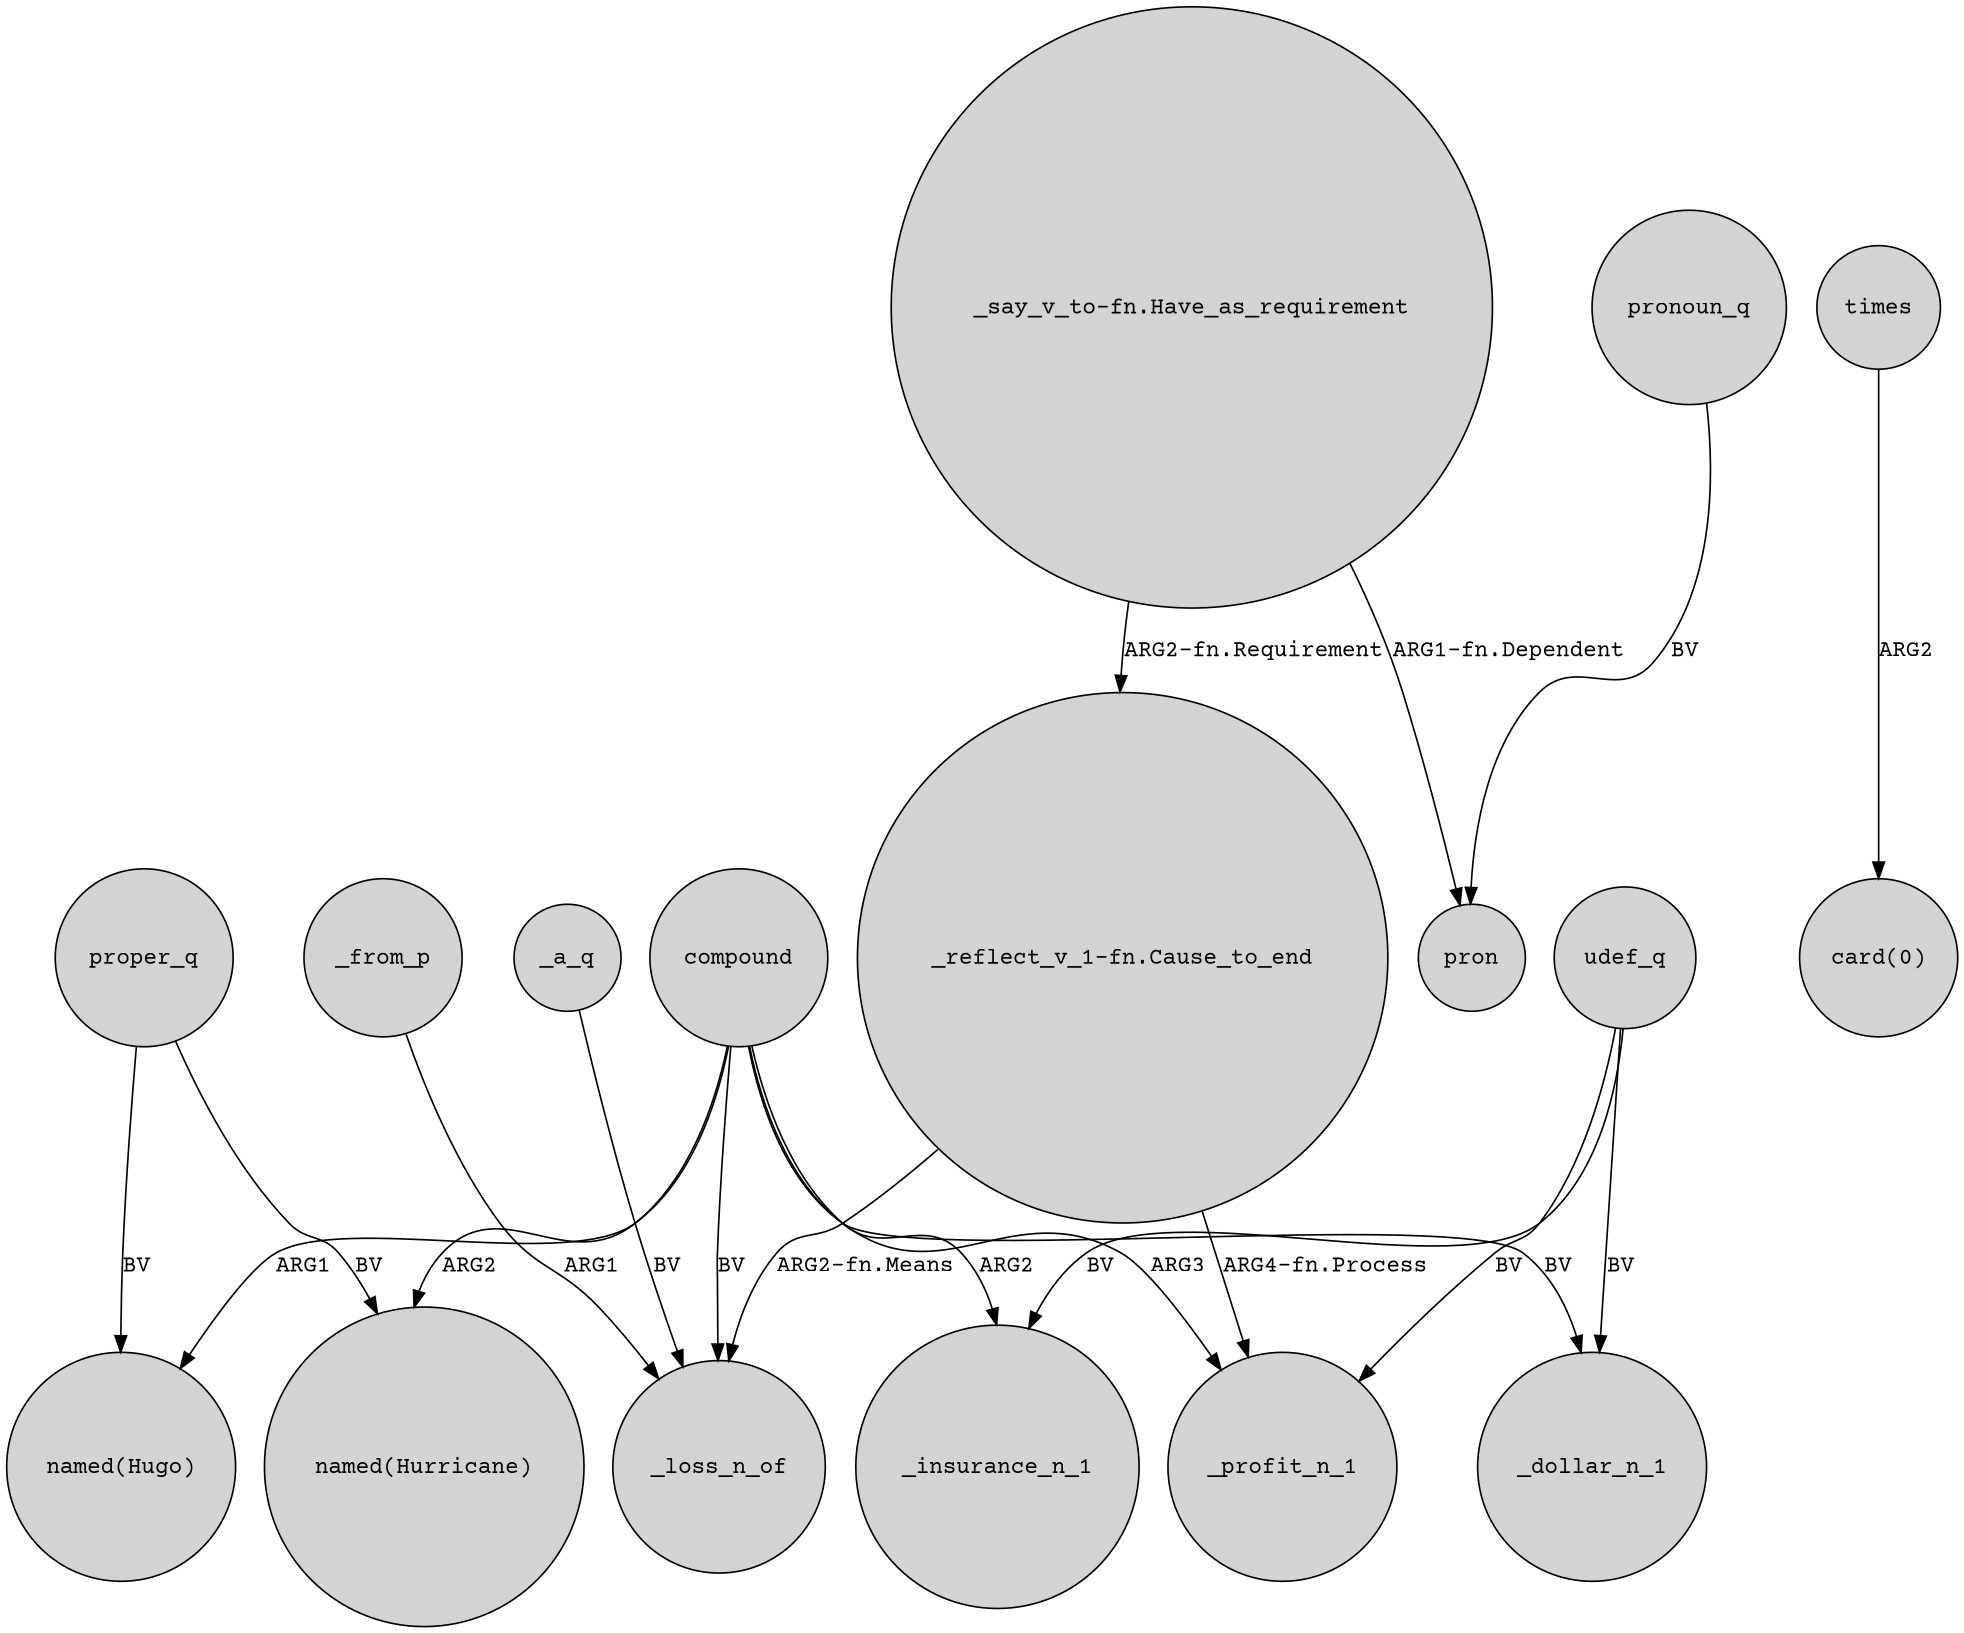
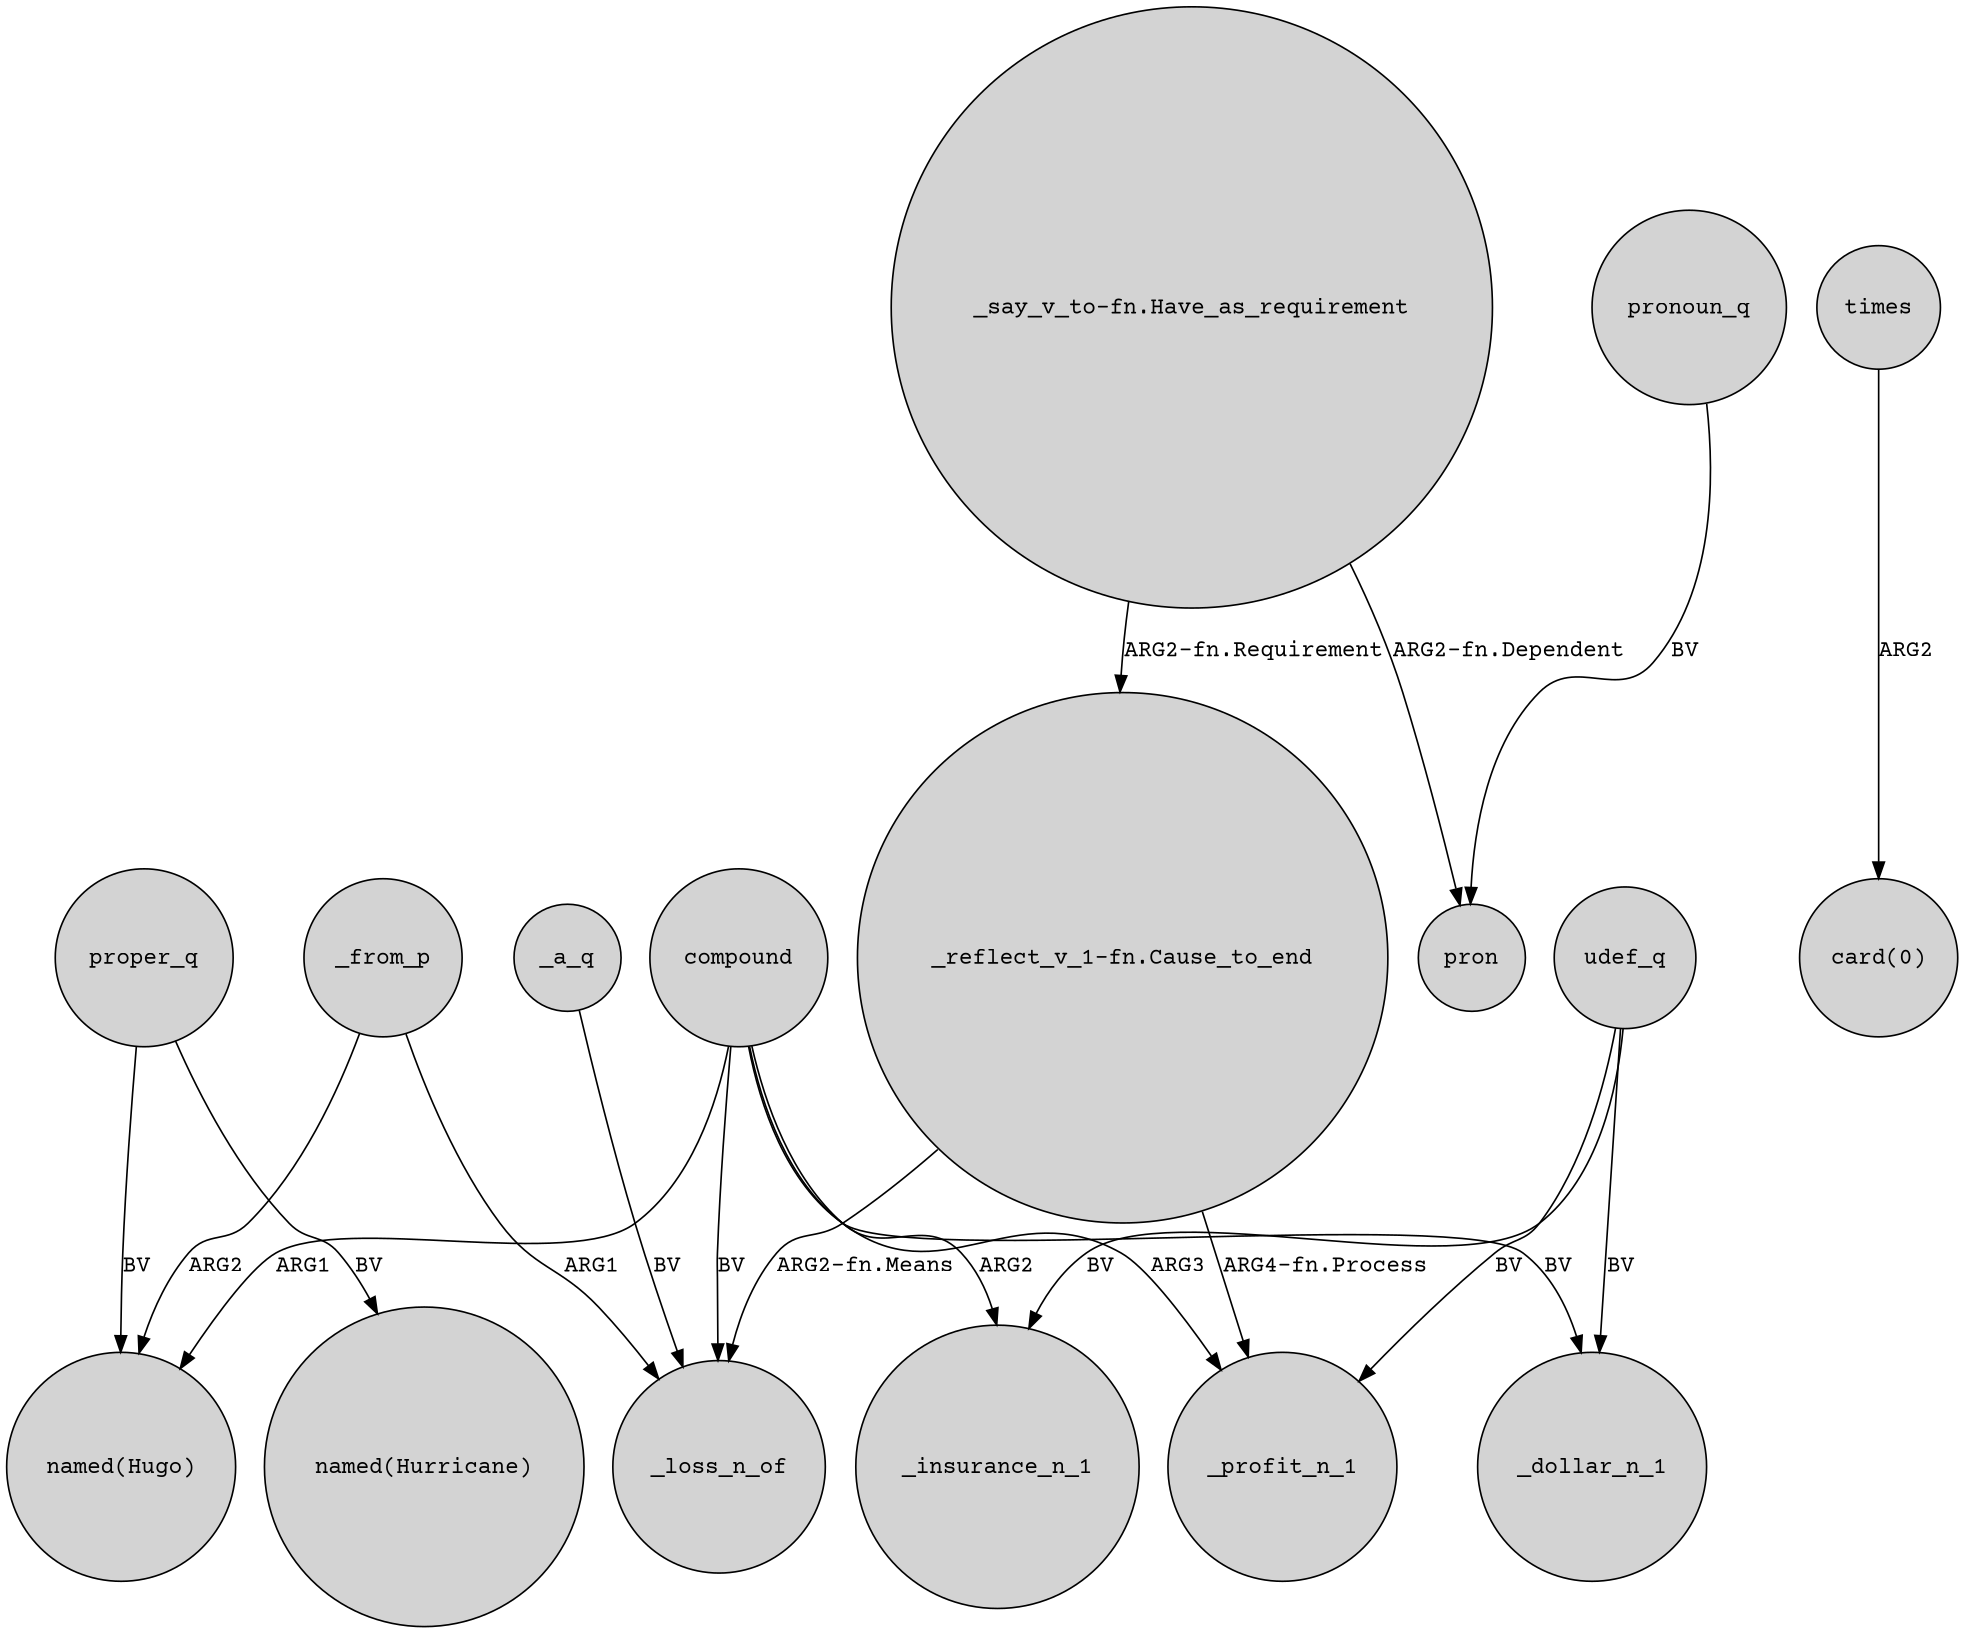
edge "_say_v_to-fn.Have_as_requirement" -> "pron": label "ARG1-fn.Dependent" -> "ARG2-fn.Dependent"
edge "_from_p" -> "named(Hugo)": added, label "ARG2"
edge "compound" -> "named(Hurricane)": removed, label "ARG2"
